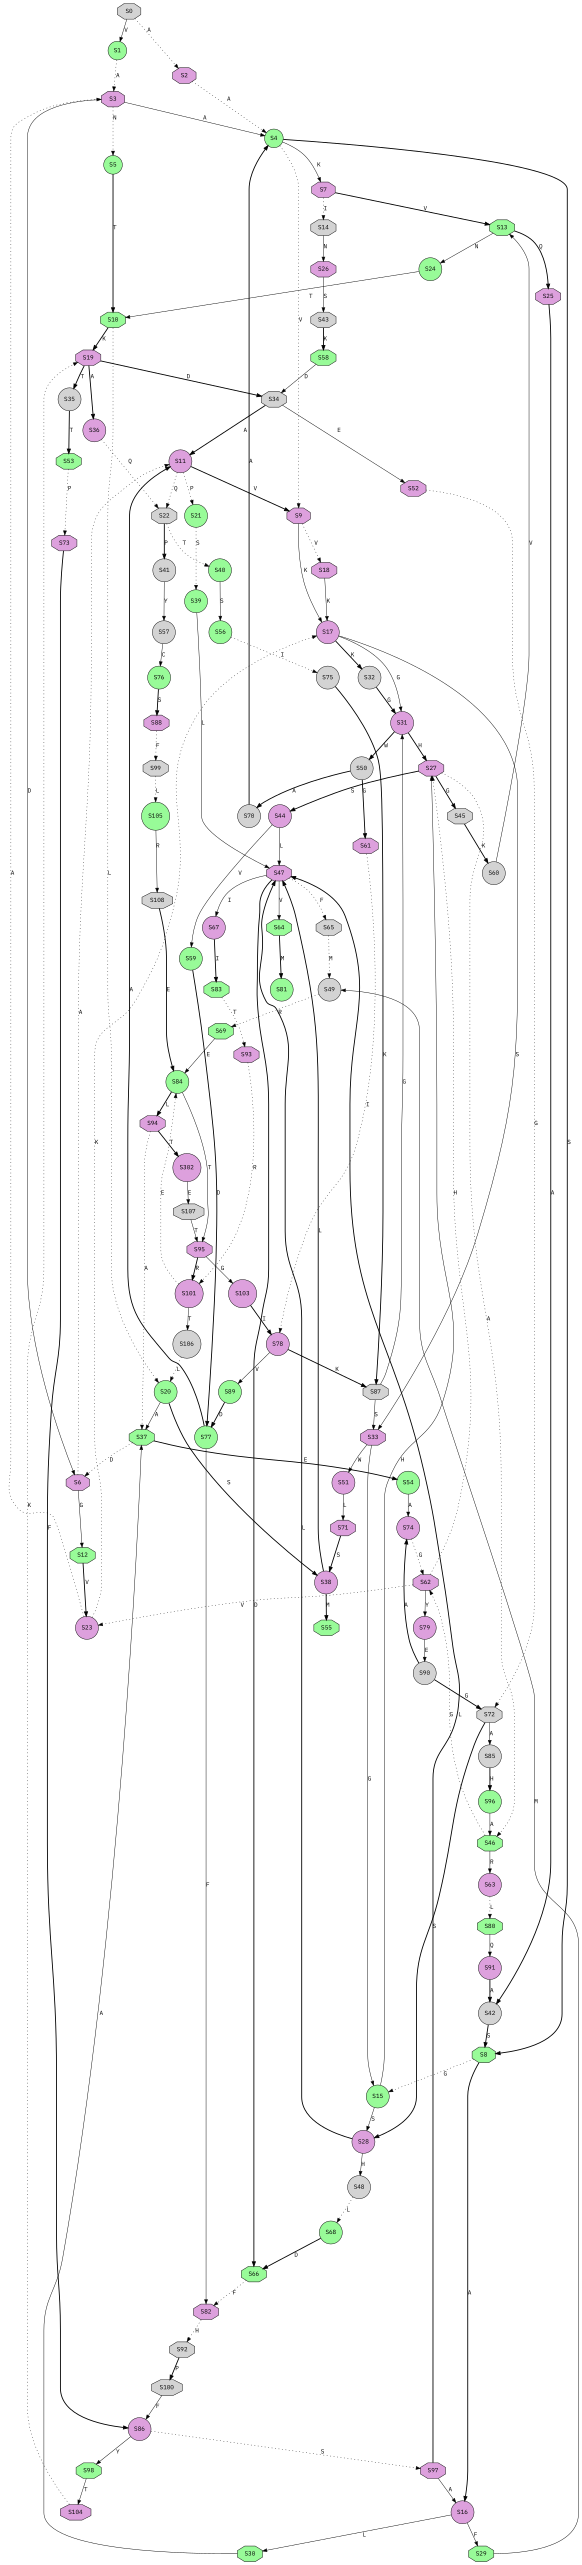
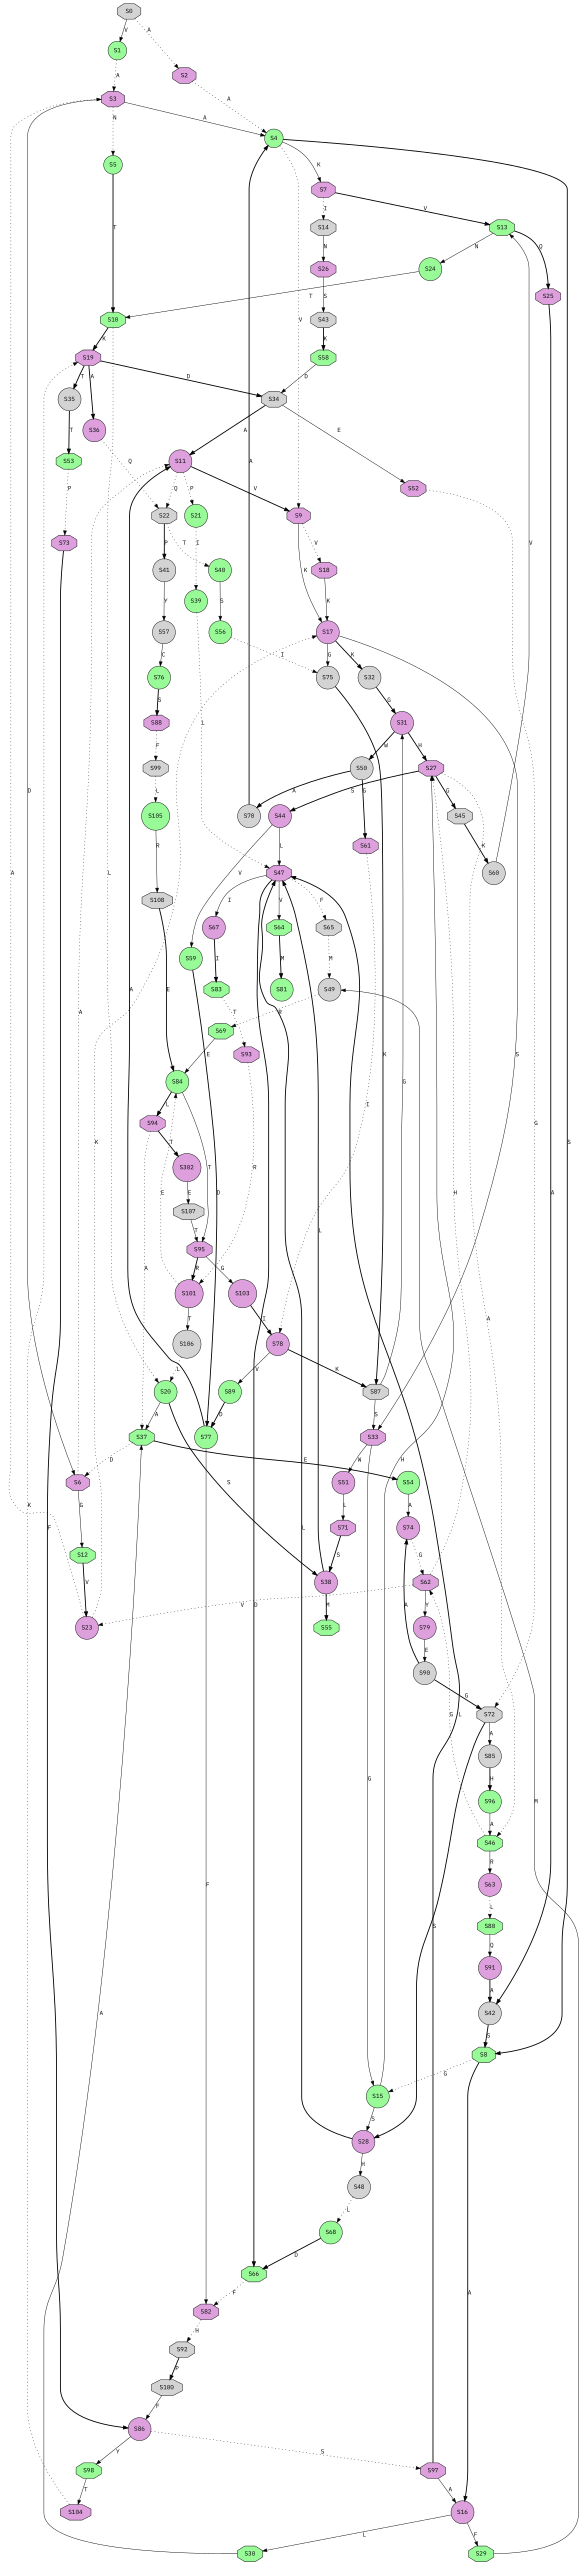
edge "S21" -> "S39": label "S" -> "I"
edge "S17" -> "S31": now "S17" -> "S75"
edge "S39" -> "S47": style solid -> dotted
